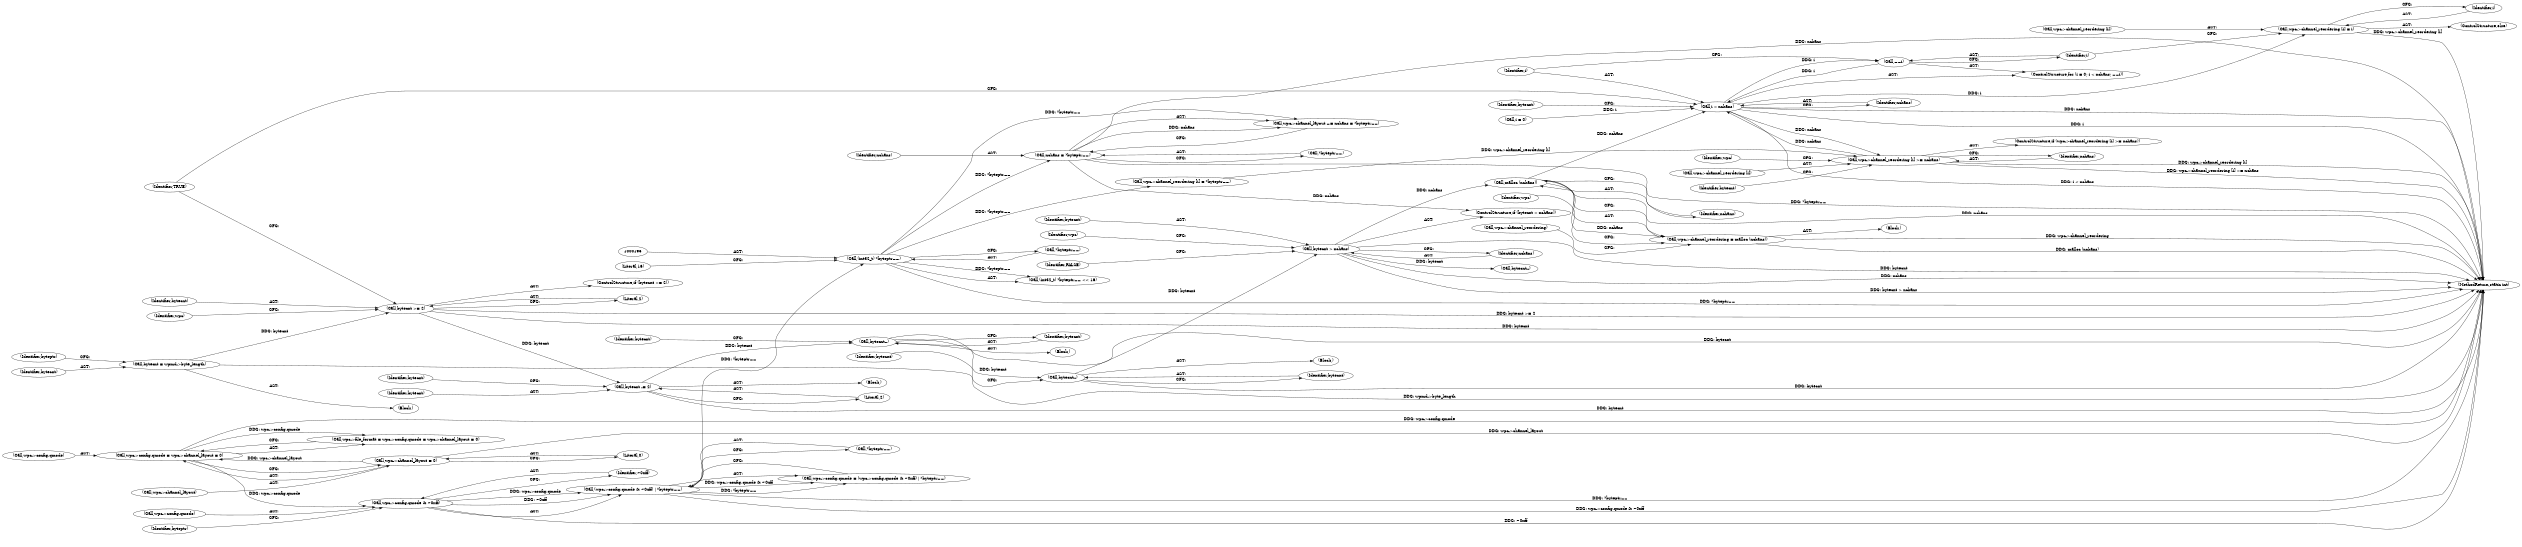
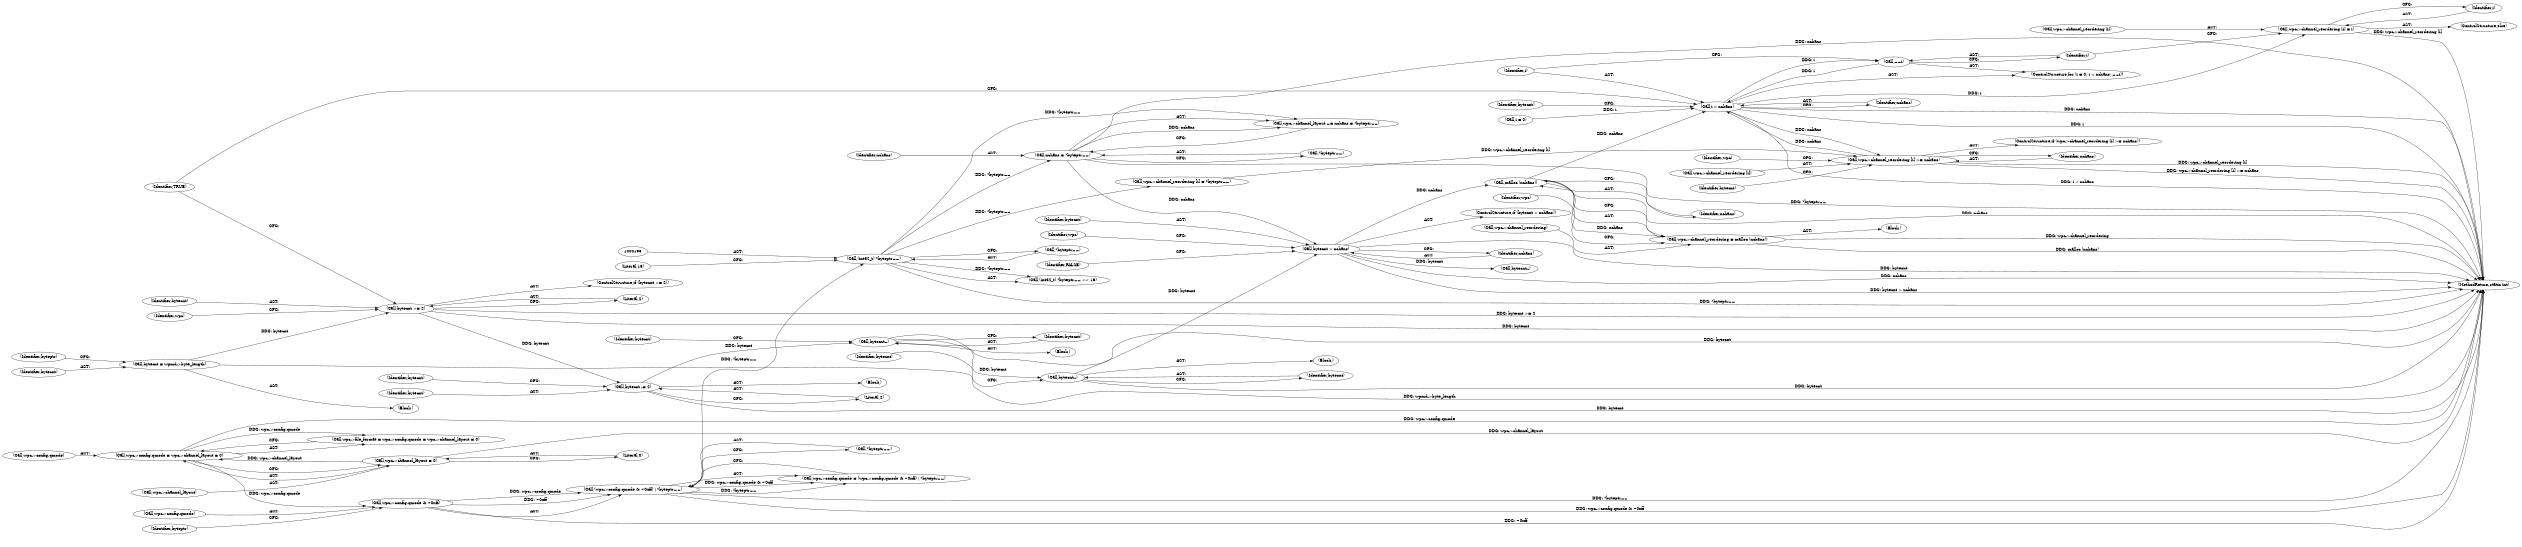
edge "(Call,nchans = *byteptr++)" -> "(ControlStructure,if (bytecnt > nchans))": now "(Call,nchans = *byteptr++)" -> "(Call,bytecnt > nchans)"
edge "(Call,wpc->channel_reordering)" -> "(Call,wpc->channel_reordering = malloc (nchans))": label "CFG: " -> "AST: "
node "(Identifier,~0xff)": removed
